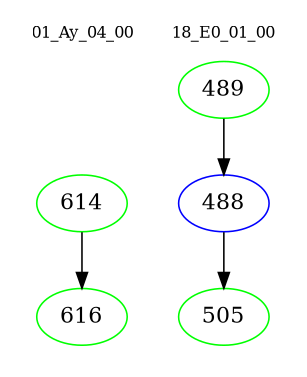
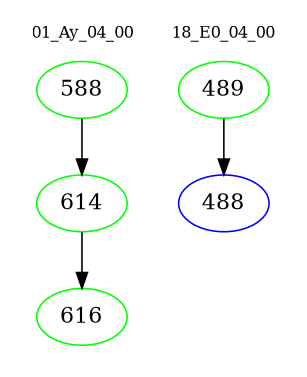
cluster "18_E0_01_00": label "18_E0_01_00" -> "18_E0_04_00"
node "588": added
node "505": removed
